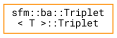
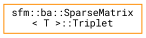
node "sfm::ba::Triplet < T >::Triplet": label "sfm::ba::Triplet < T >::Triplet" -> "sfm::ba::SparseMatrix < T >::Triplet"
